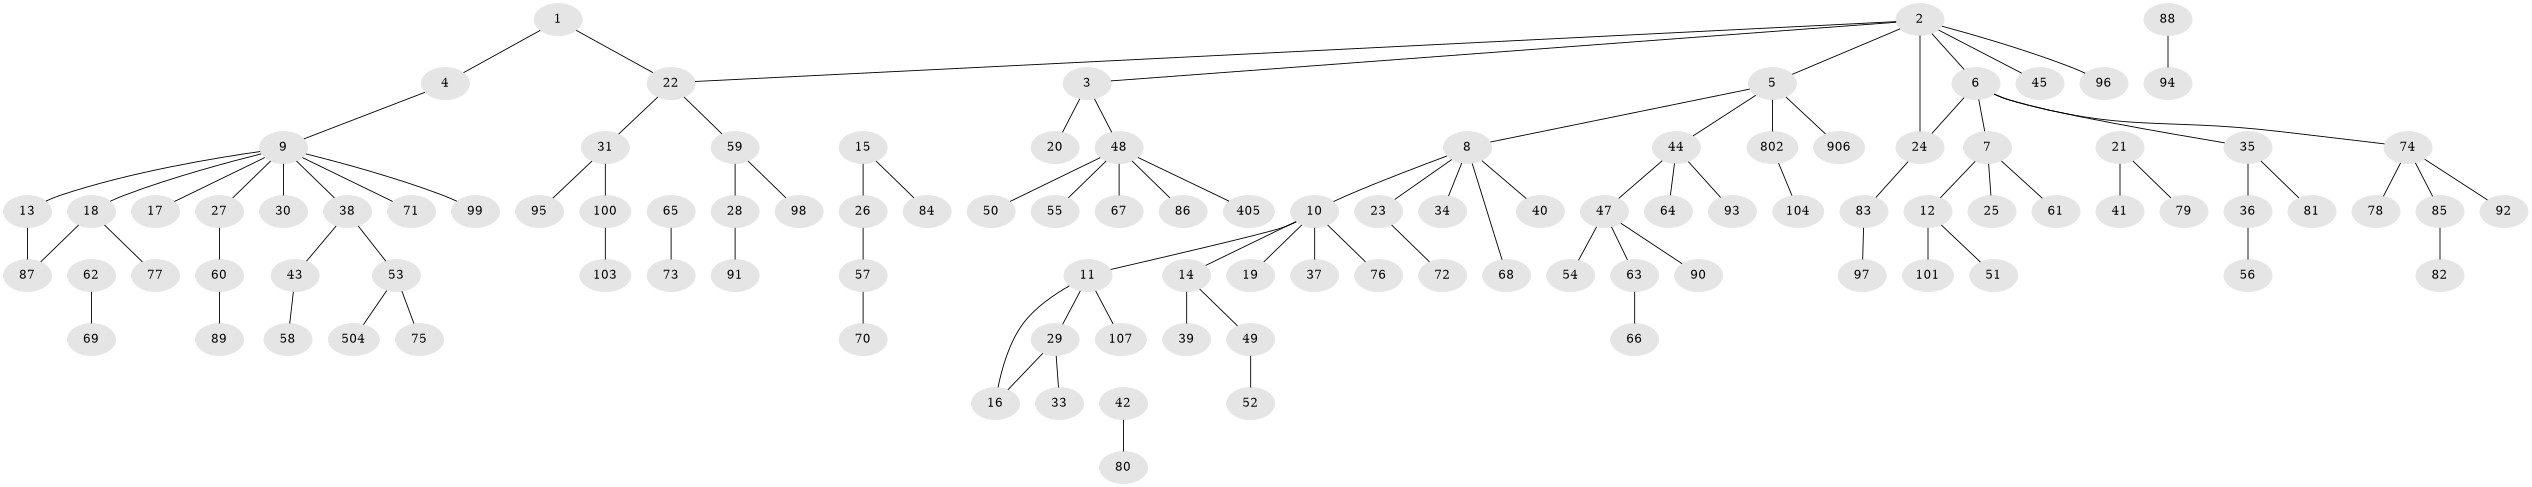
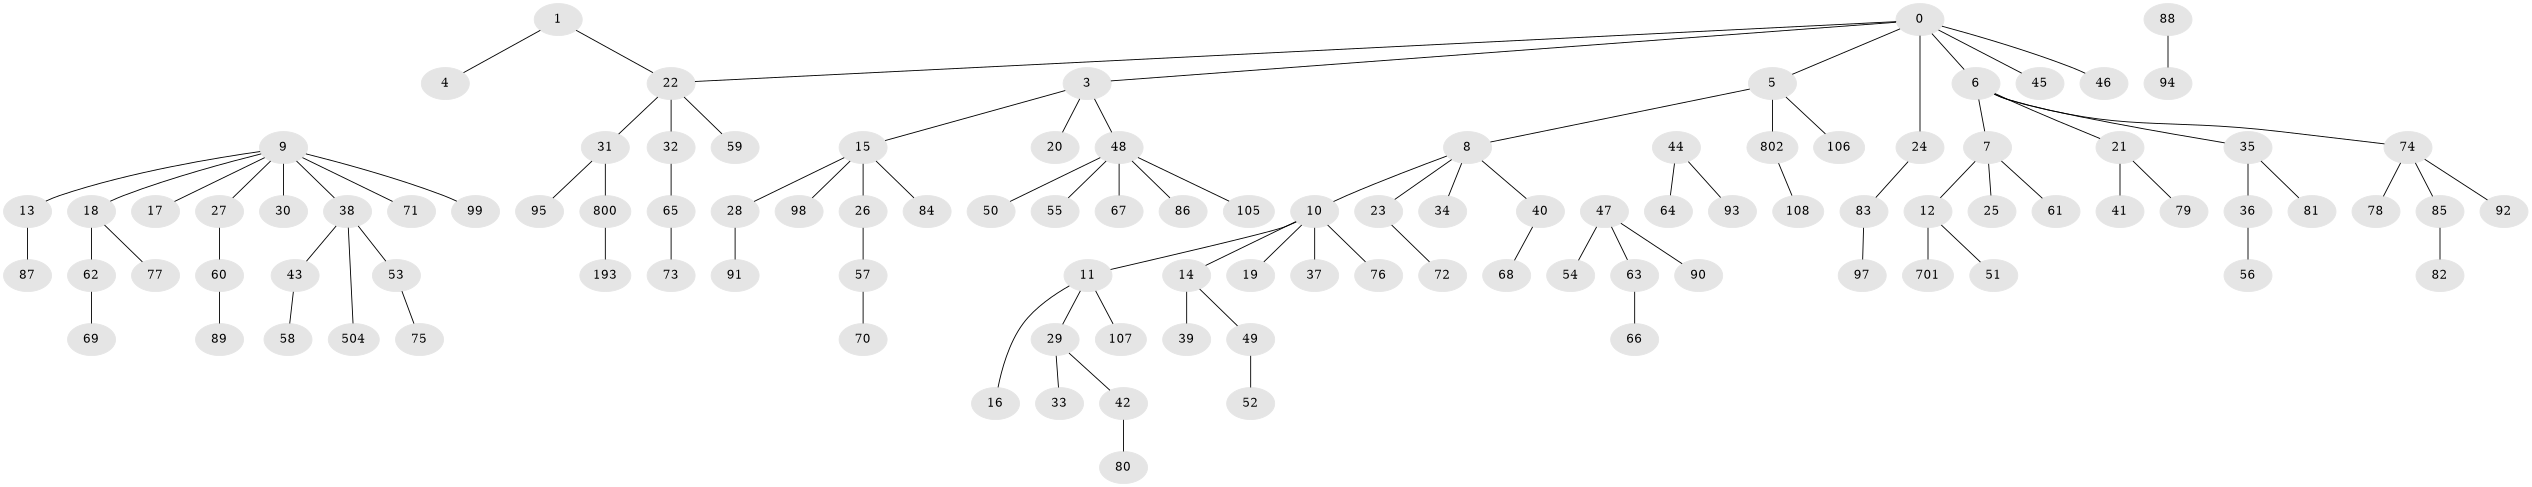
node "2": label "2" -> "0"
node "96": label "96" -> "46"
edge "4" -- "9": removed
edge "3" -- "15": added
edge "5" -- "44": removed
edge "6" -- "24": now "6" -- "21"
node "32": added
node "906": label "906" -> "106"
edge "59" -- "98": now "15" -- "98"
edge "59" -- "28": now "15" -- "28"
edge "44" -- "47": removed
node "100": label "100" -> "800"
node "405": label "405" -> "105"
edge "8" -- "68": now "40" -- "68"
node "104": label "104" -> "108"
edge "18" -- "87": now "18" -- "62"
node "103": label "103" -> "193"
node "101": label "101" -> "701"
edge "53" -- "504": now "38" -- "504"
edge "29" -- "16": now "29" -- "42"
